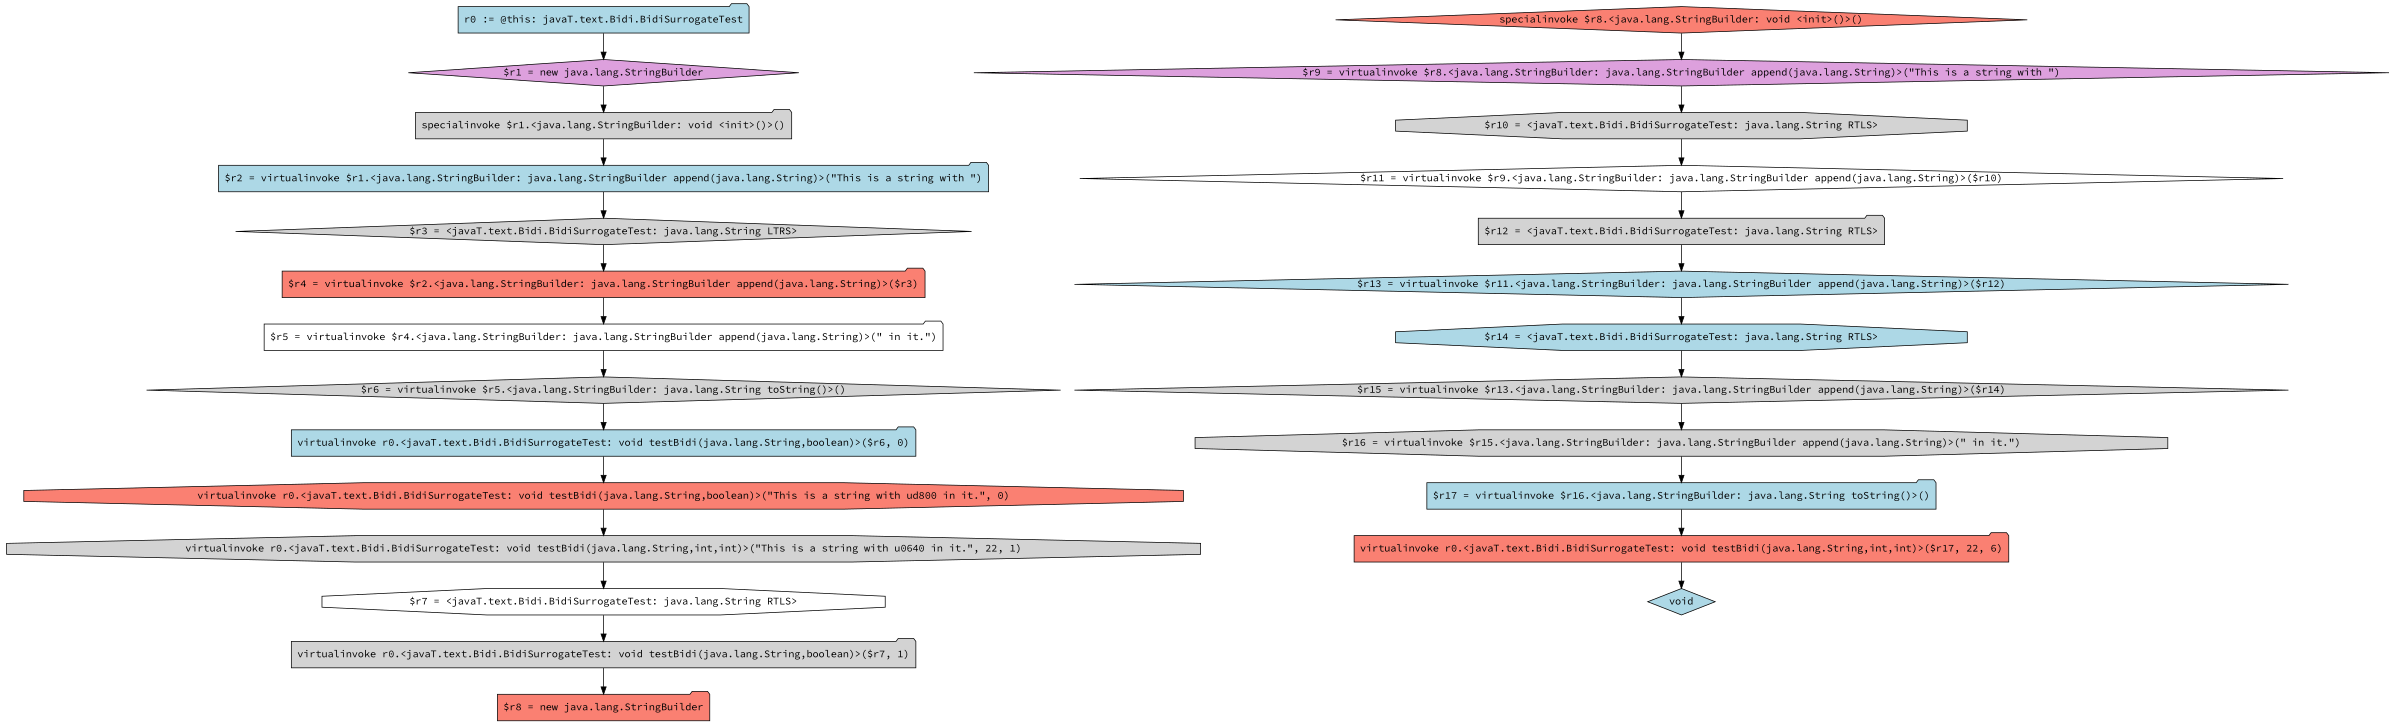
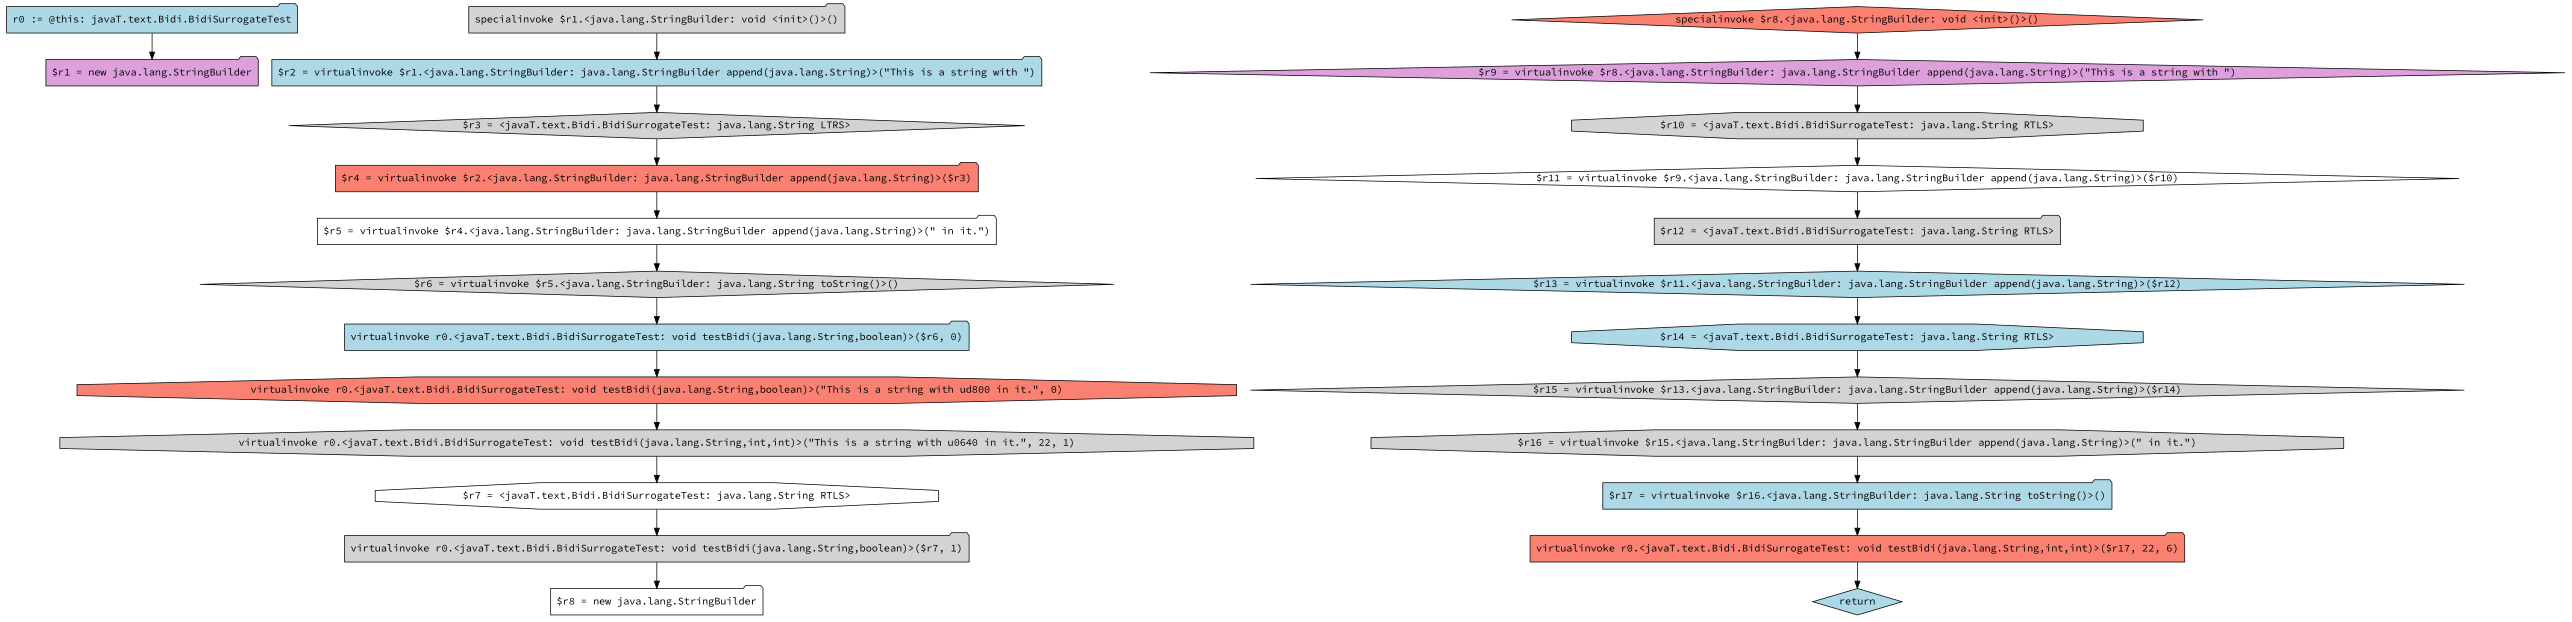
node "$r1 = new java.lang.StringBuilder": shape diamond -> folder
edge "$r1 = new java.lang.StringBuilder" -> "specialinvoke $r1.<java.lang.StringBuilder: void <init>()>()": removed
node "void": label "void" -> "return"
node "$r8 = new java.lang.StringBuilder": fillcolor salmon -> white
